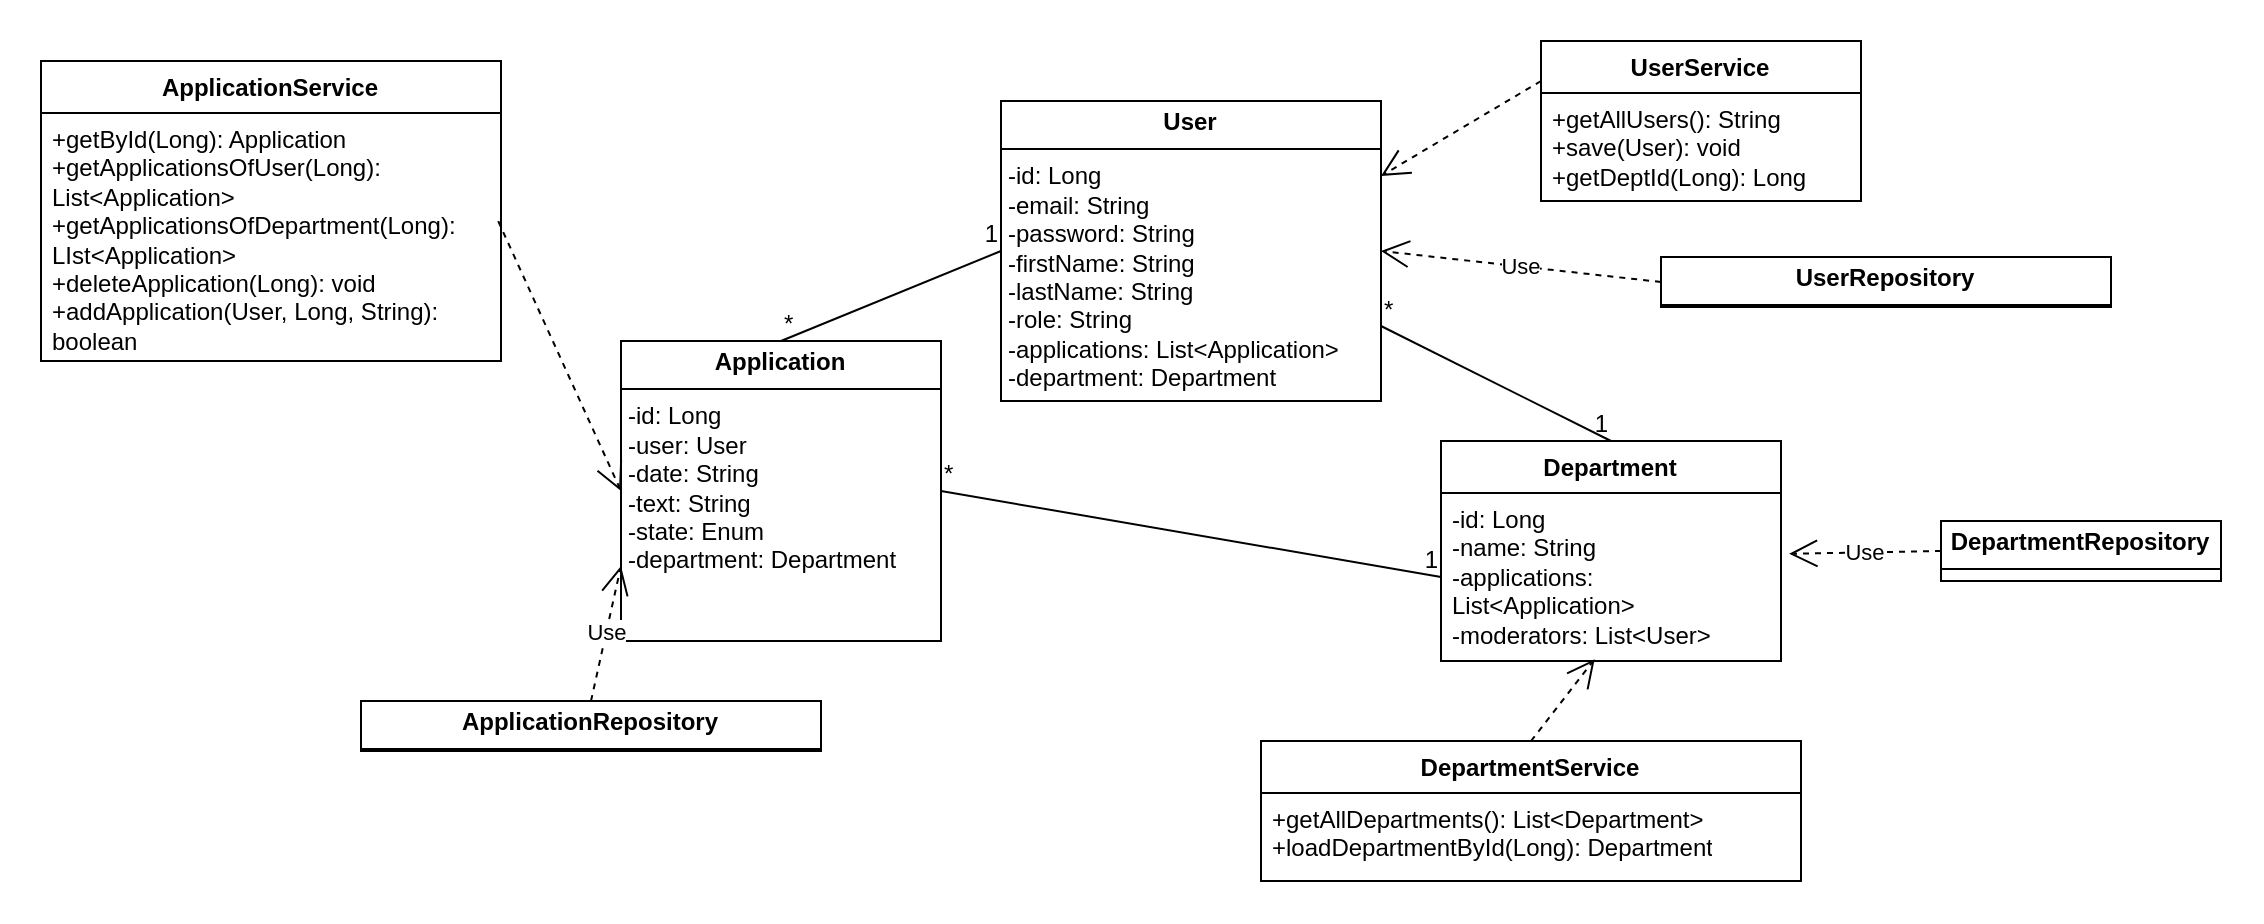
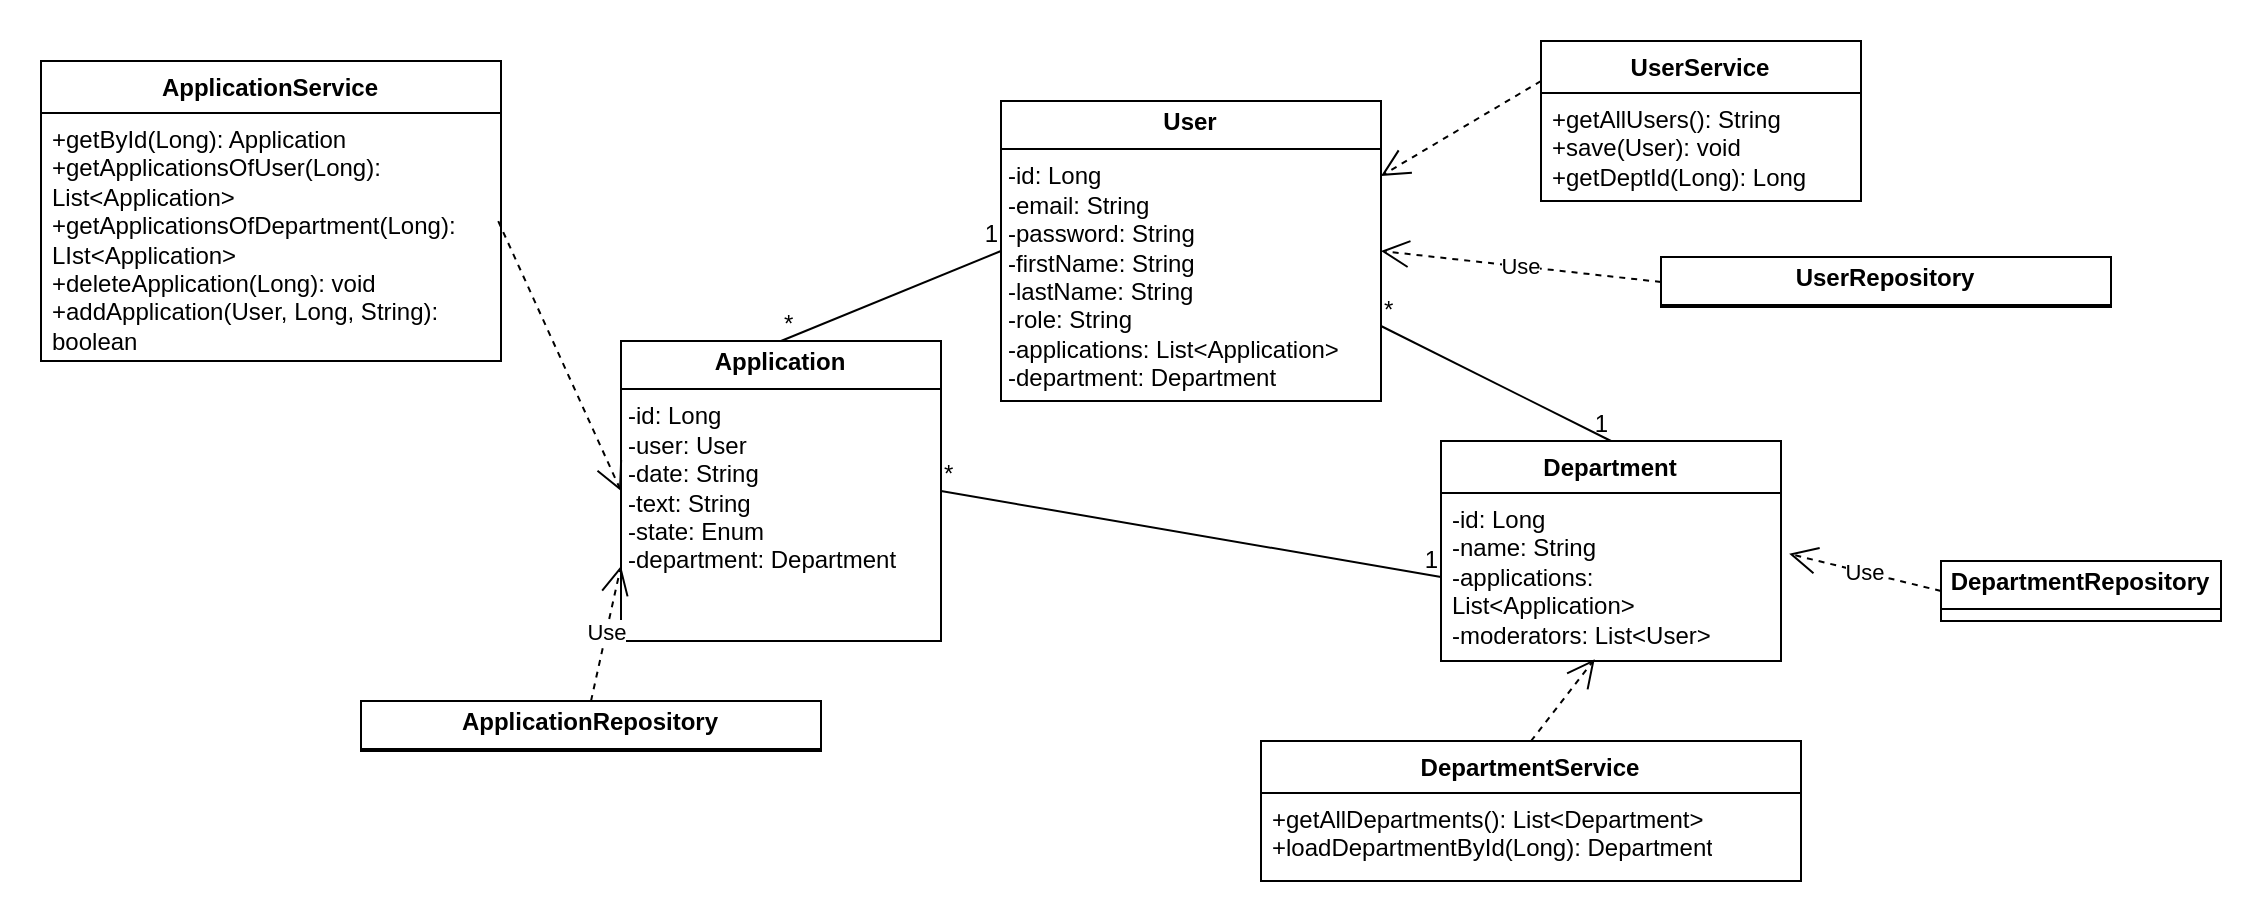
node "DepartmentRepository": moved (2081, 551) -> (2081, 591)
